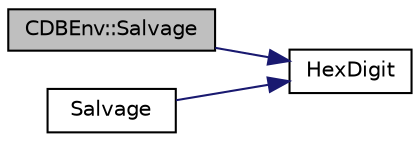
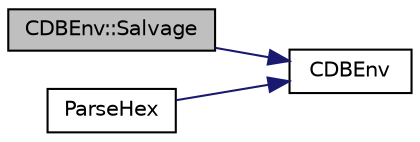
node "HexDigit": label "HexDigit" -> "CDBEnv"
node "Salvage": label "Salvage" -> "ParseHex"
